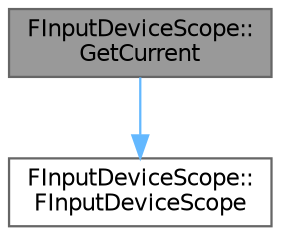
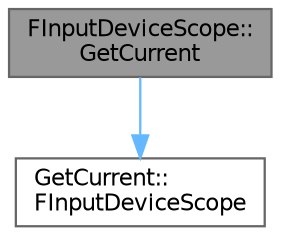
node "FInputDeviceScope:: FInputDeviceScope": label "FInputDeviceScope:: FInputDeviceScope" -> "GetCurrent:: FInputDeviceScope"
